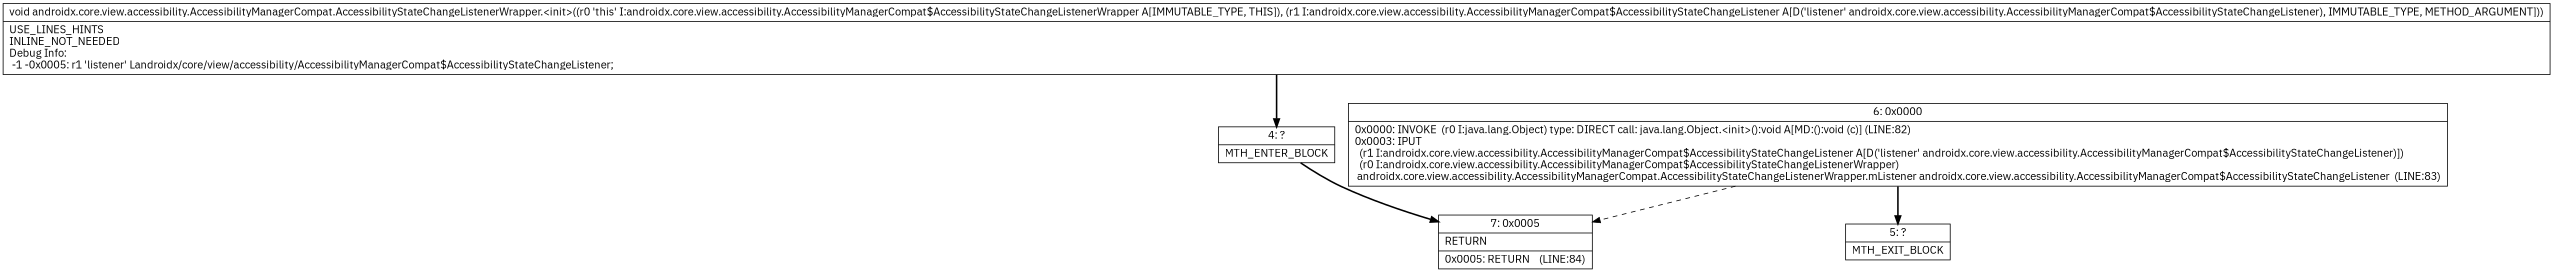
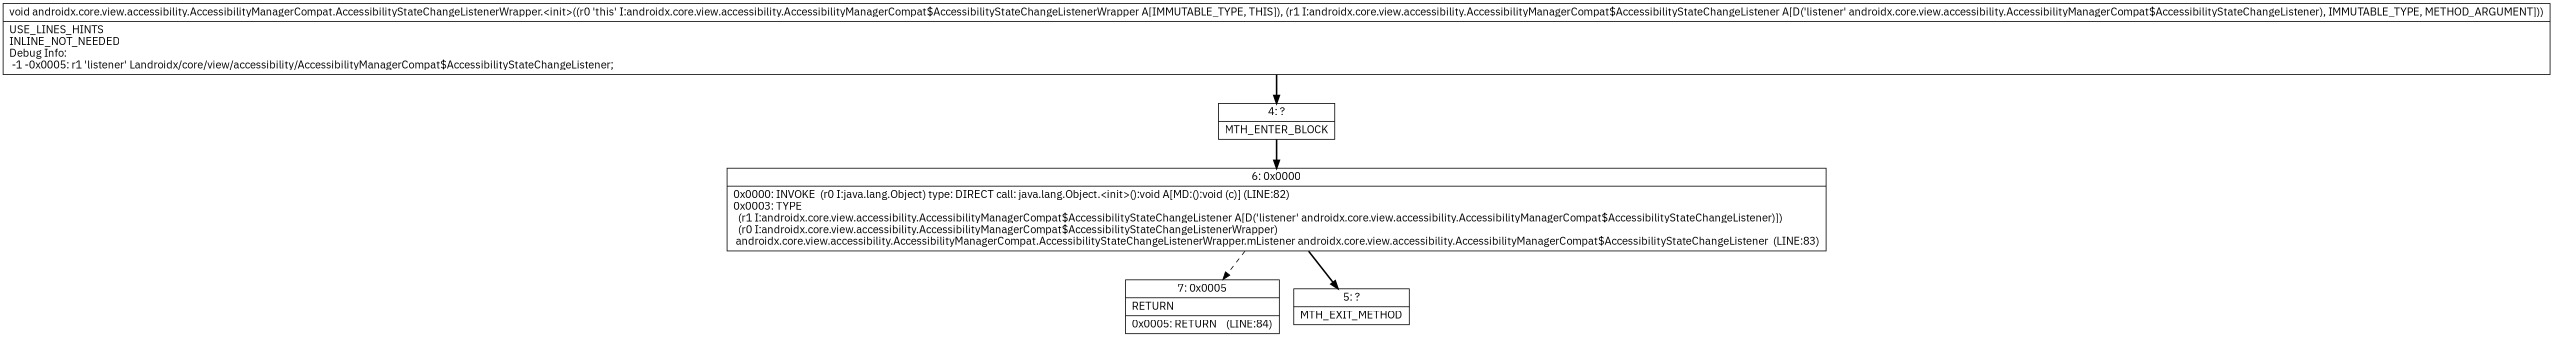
node "6: 0x0000": text "0x0003: IPUT" -> "0x0003: TYPE"
edge "4: ?" -> "7: 0x0005": now "4: ?" -> "6: 0x0000"
node "5: ?": text "MTH_EXIT_BLOCK" -> "MTH_EXIT_METHOD"
